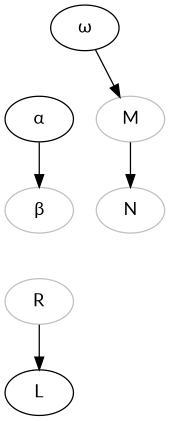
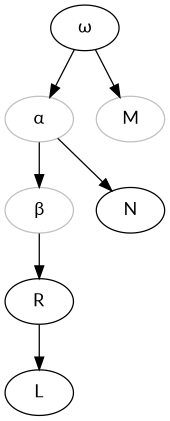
edge "ω" -> "α": added
node "α": color black -> grey
edge "M" -> "N": now "α" -> "N"
node "N": color grey -> black
edge "β" -> "R": added
node "R": color grey -> black
